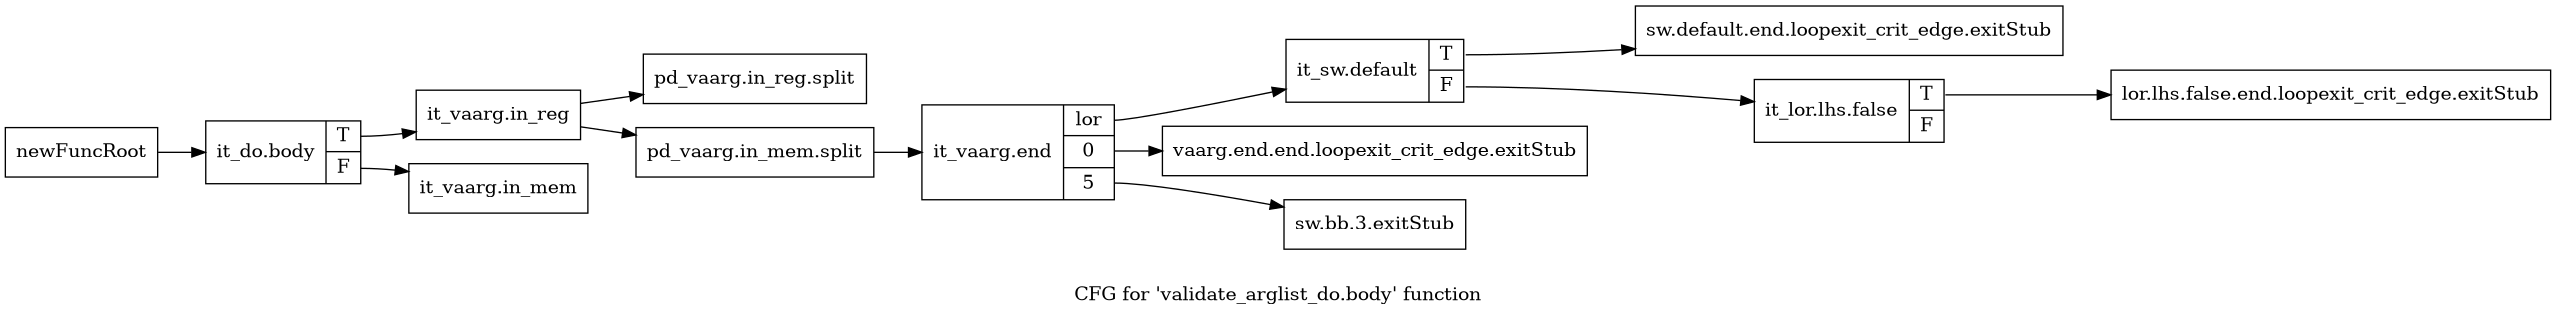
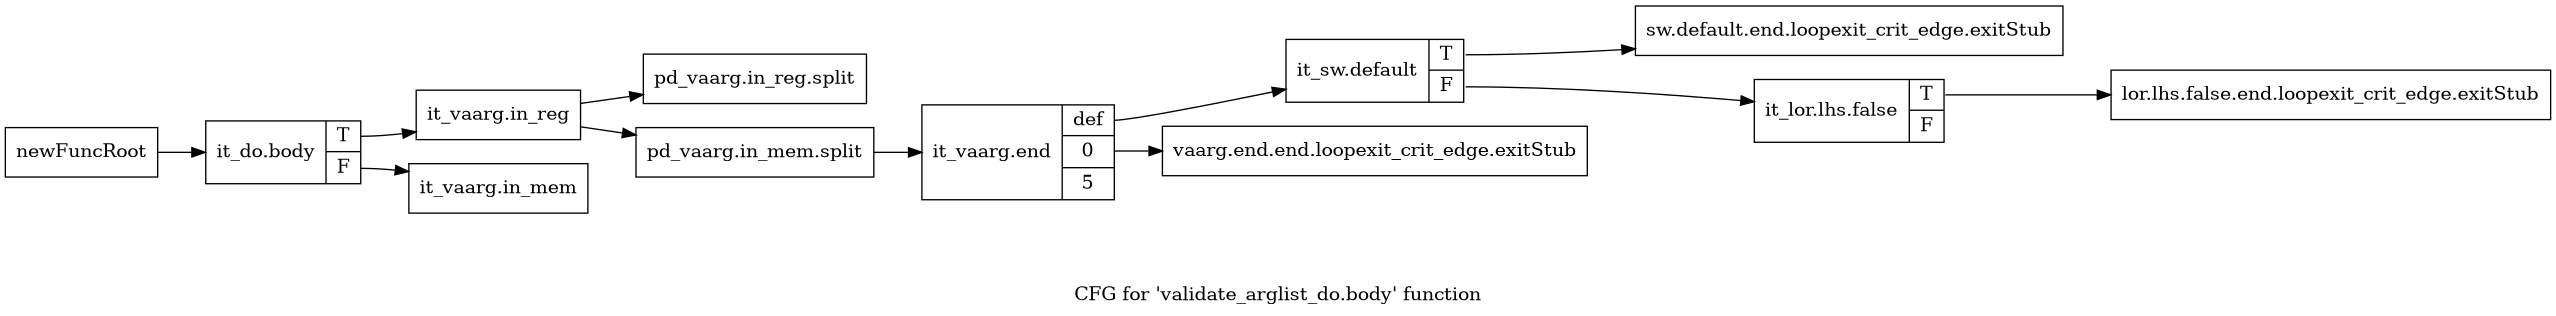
node "it_vaarg.end": text "lor" -> "def"
node "sw.bb.3.exitStub": removed
